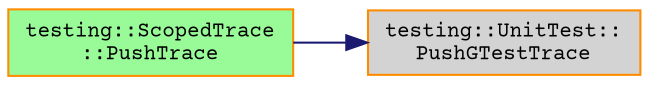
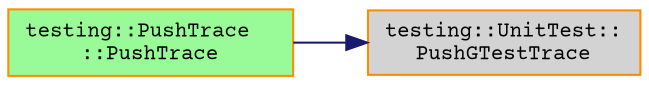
node "testing::ScopedTrace ::PushTrace": label "testing::ScopedTrace ::PushTrace" -> "testing::PushTrace ::PushTrace"
